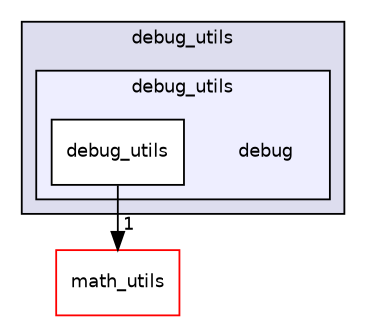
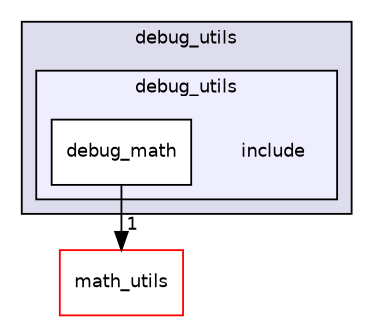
node "debug_utils": label "debug_utils" -> "debug_math"
node "debug": label "debug" -> "include"
